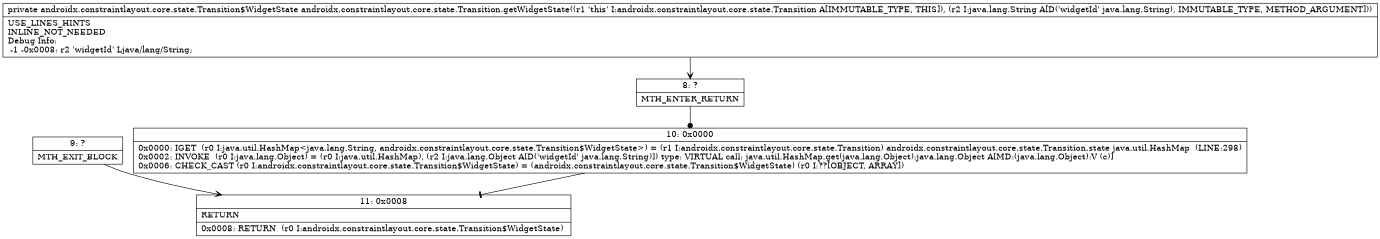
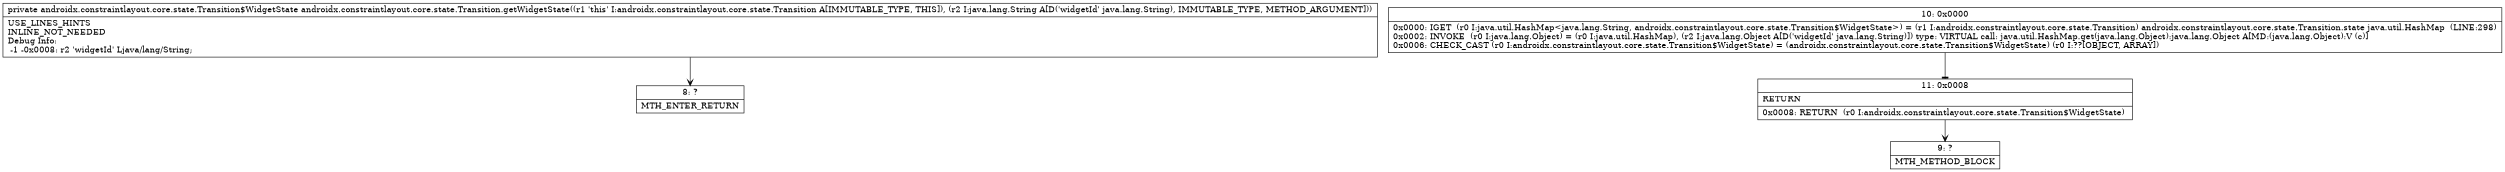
edge "8: ?" -> "10: 0x0000": removed
node "9: ?": text "MTH_EXIT_BLOCK" -> "MTH_METHOD_BLOCK"
edge "9: ?" -> "11: 0x0008": reversed
